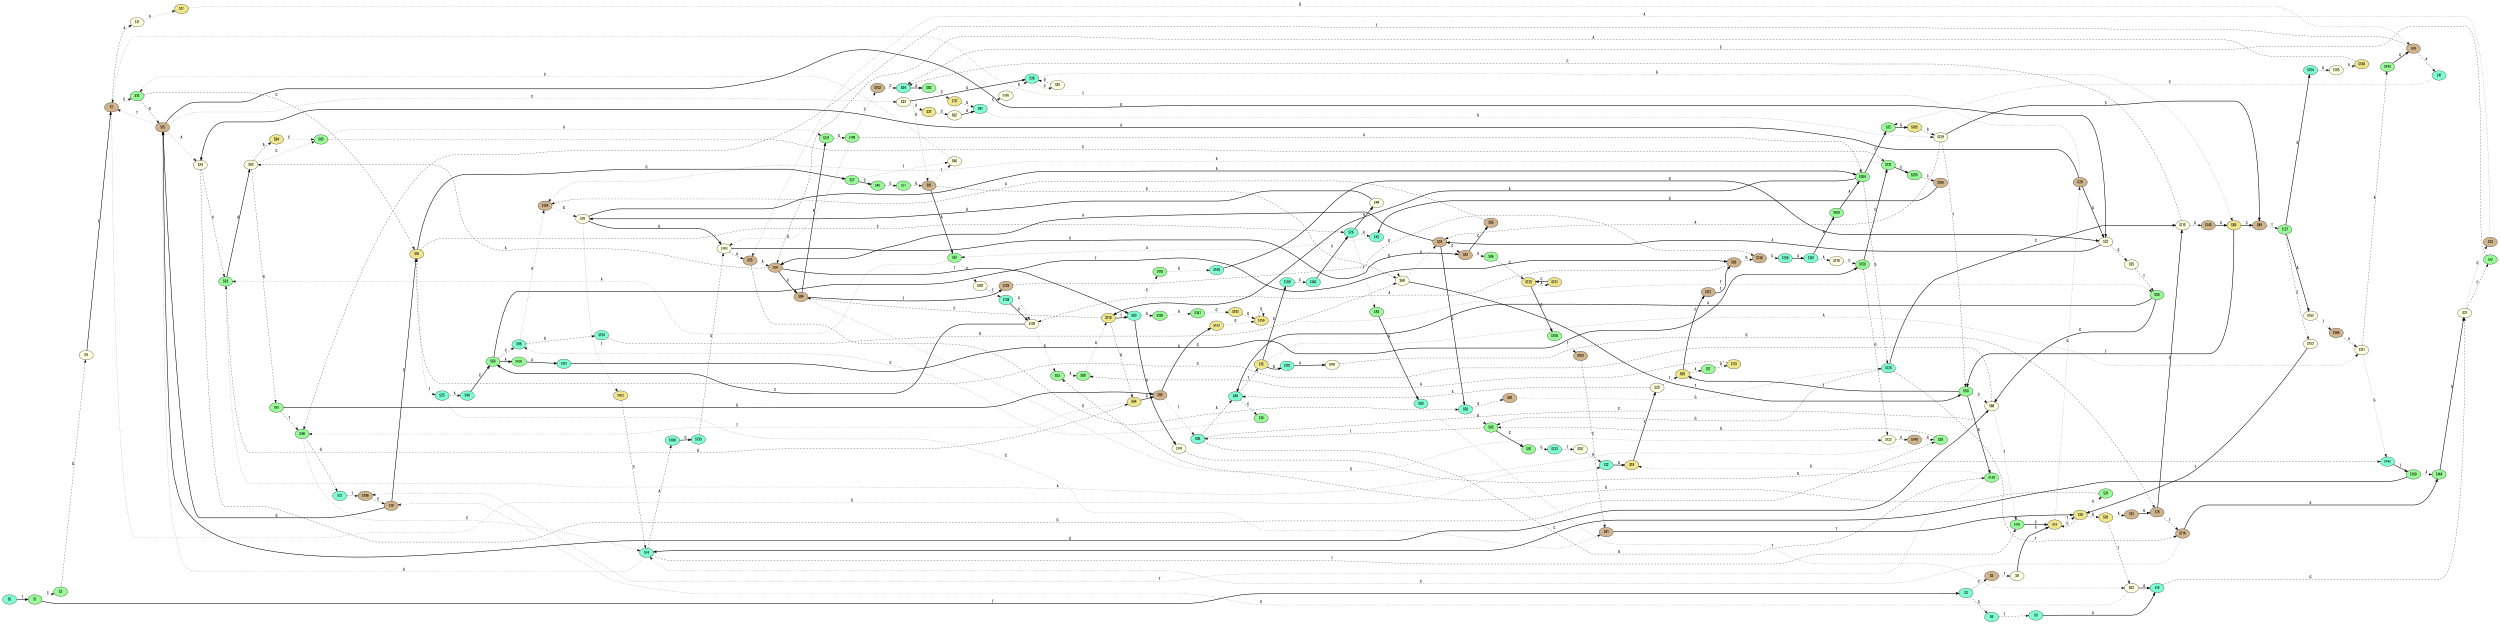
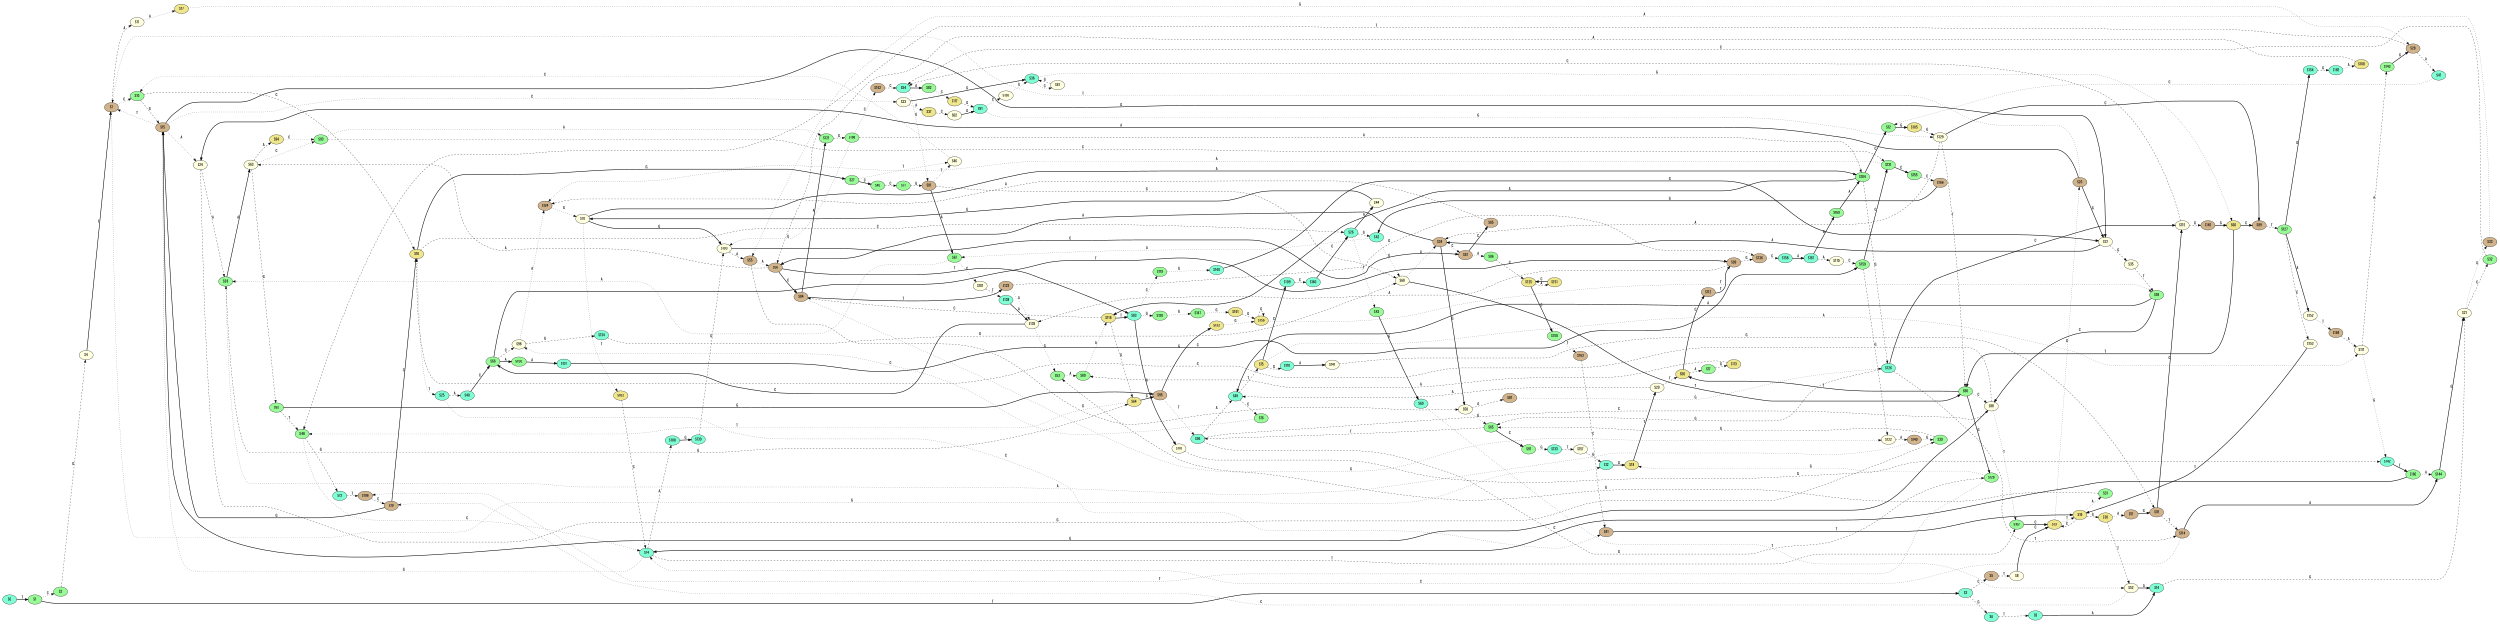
node "S165": fillcolor lightyellow -> aquamarine
node "S255": label "S255" -> "S155"
node "S98": fillcolor aquamarine -> lightyellow
edge "S75" -> "S110": style bold -> dashed
node "S58": fillcolor aquamarine -> lightyellow
